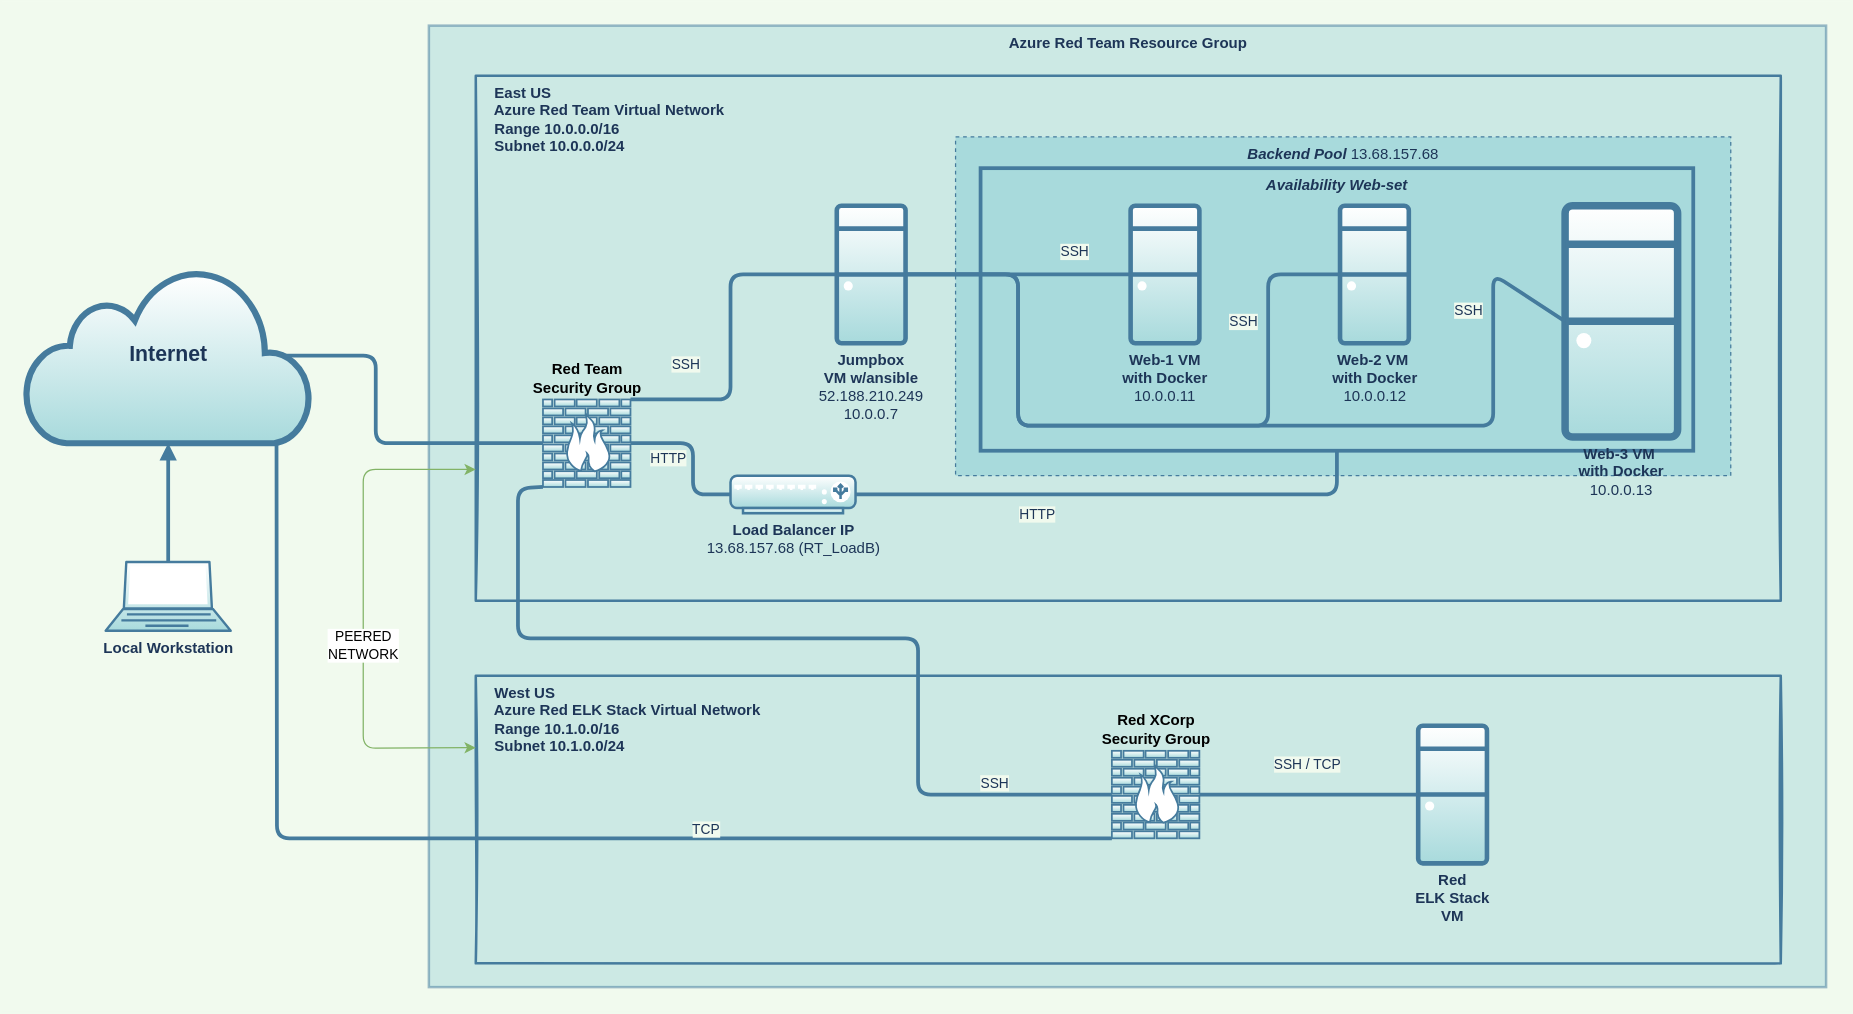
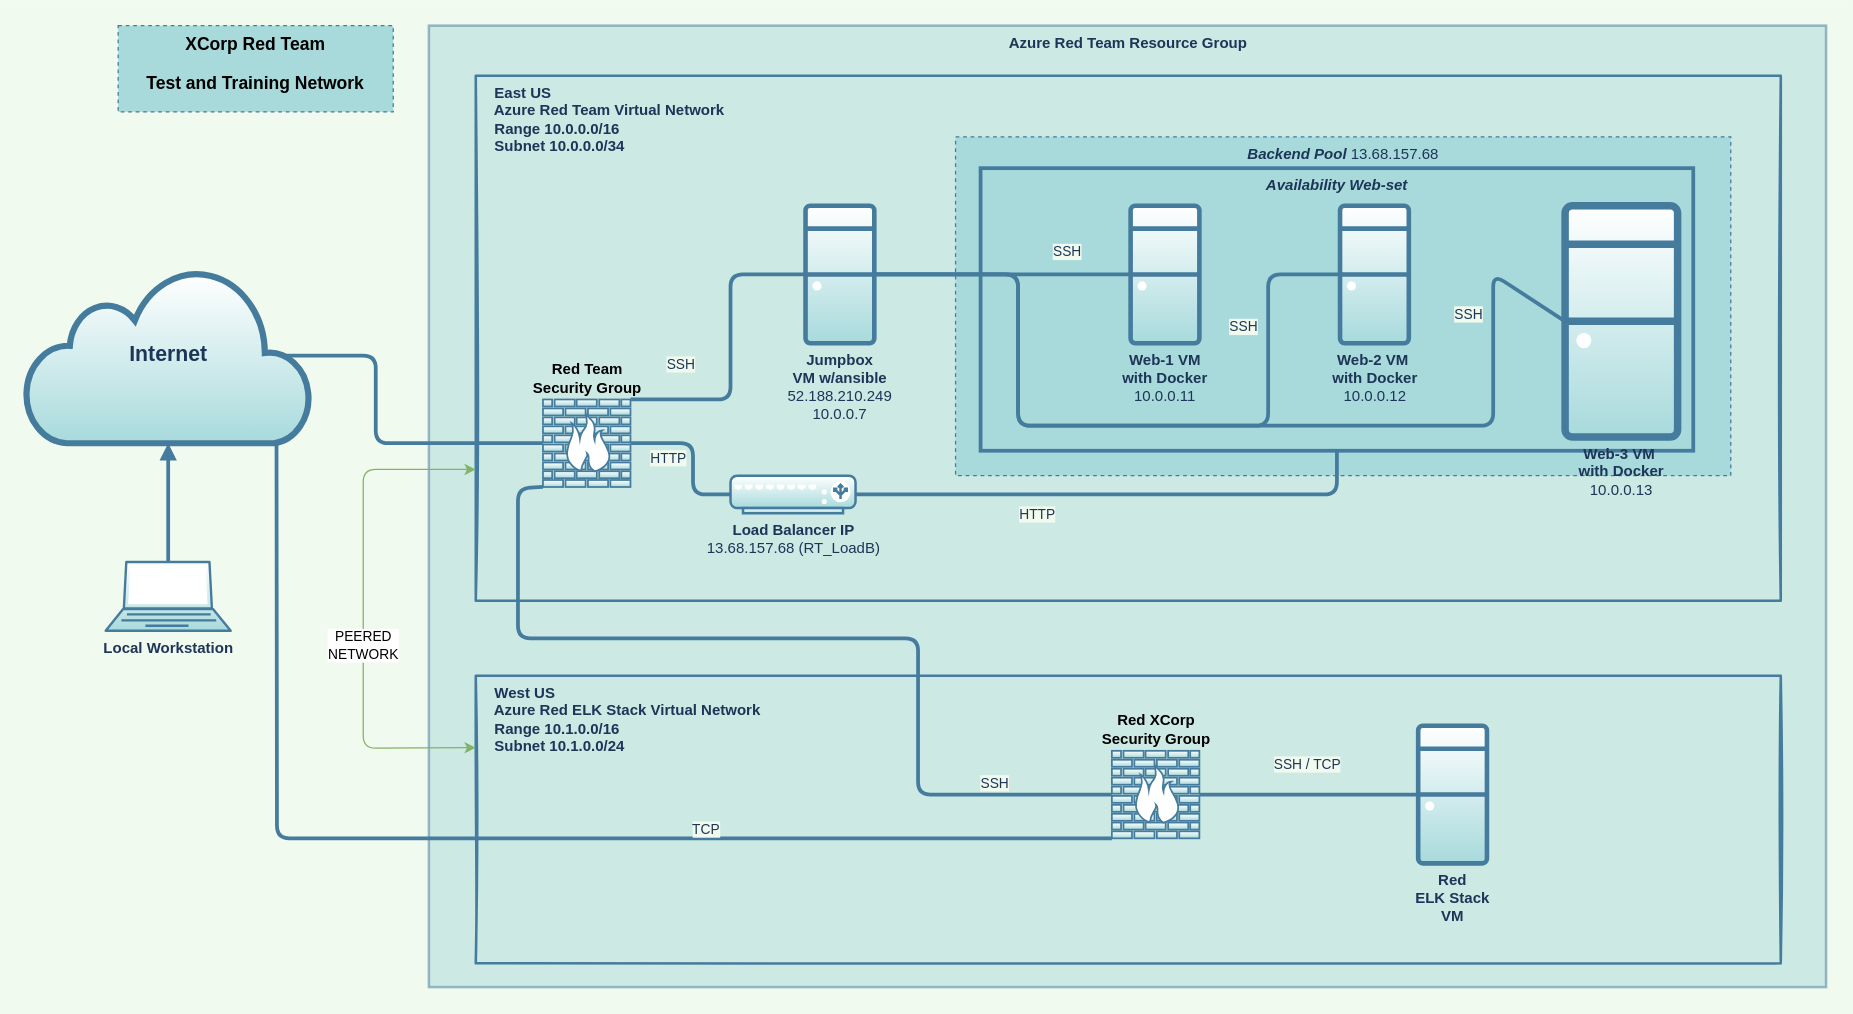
node "XCorp Red Team Test and Training Network": added
node "East US Azure Red Team Virtual Network Range 10.0.0.0/16 Subnet 10.0.0.0/24": label "East US Azure Red Team Virtual Network Range 10.0.0.0/16 Subnet 10.0.0.0/24" -> "East US Azure Red Team Virtual Network Range 10.0.0.0/16 Subnet 10.0.0.0/34"
node "Jumpbox VM w/ansible 52.188.210.249 10.0.0.7": moved (871, 274) -> (840, 274)
